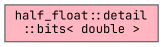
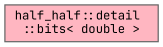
node "half_float::detail ::bits< double >": label "half_float::detail ::bits< double >" -> "half_half::detail ::bits< double >"
